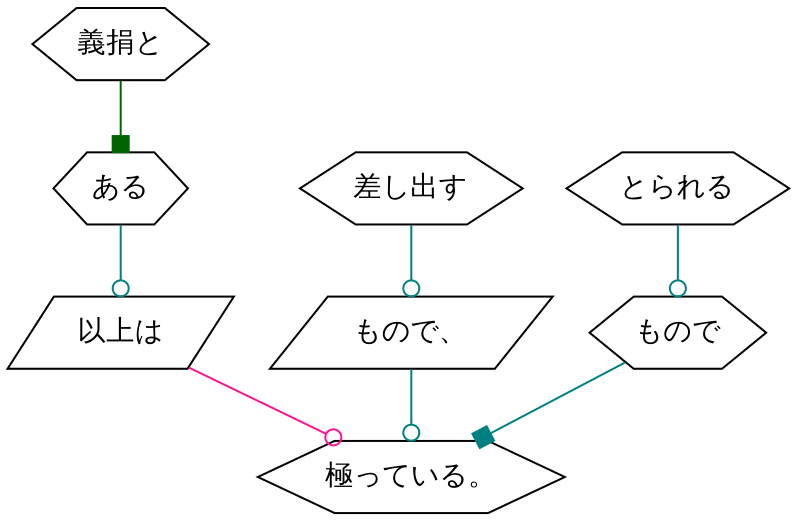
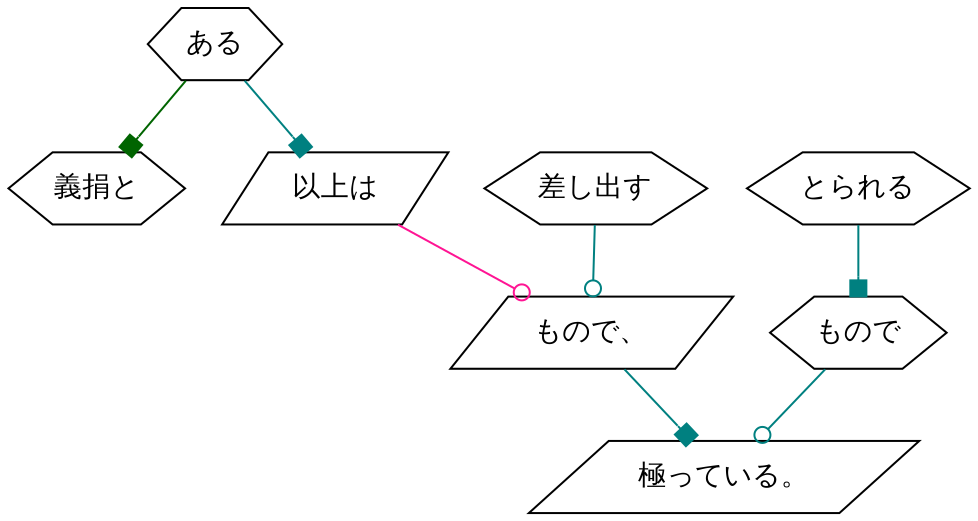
edge "義捐と" -> "ある": reversed
edge "ある" -> "以上は": arrowhead odot -> box
edge "とられる" -> "もので": arrowhead odot -> box
edge "もので、" -> "極っている。": arrowhead odot -> box
edge "もので" -> "極っている。": arrowhead box -> odot
edge "以上は" -> "極っている。": now "以上は" -> "もので、"
node "極っている。": shape hexagon -> parallelogram
